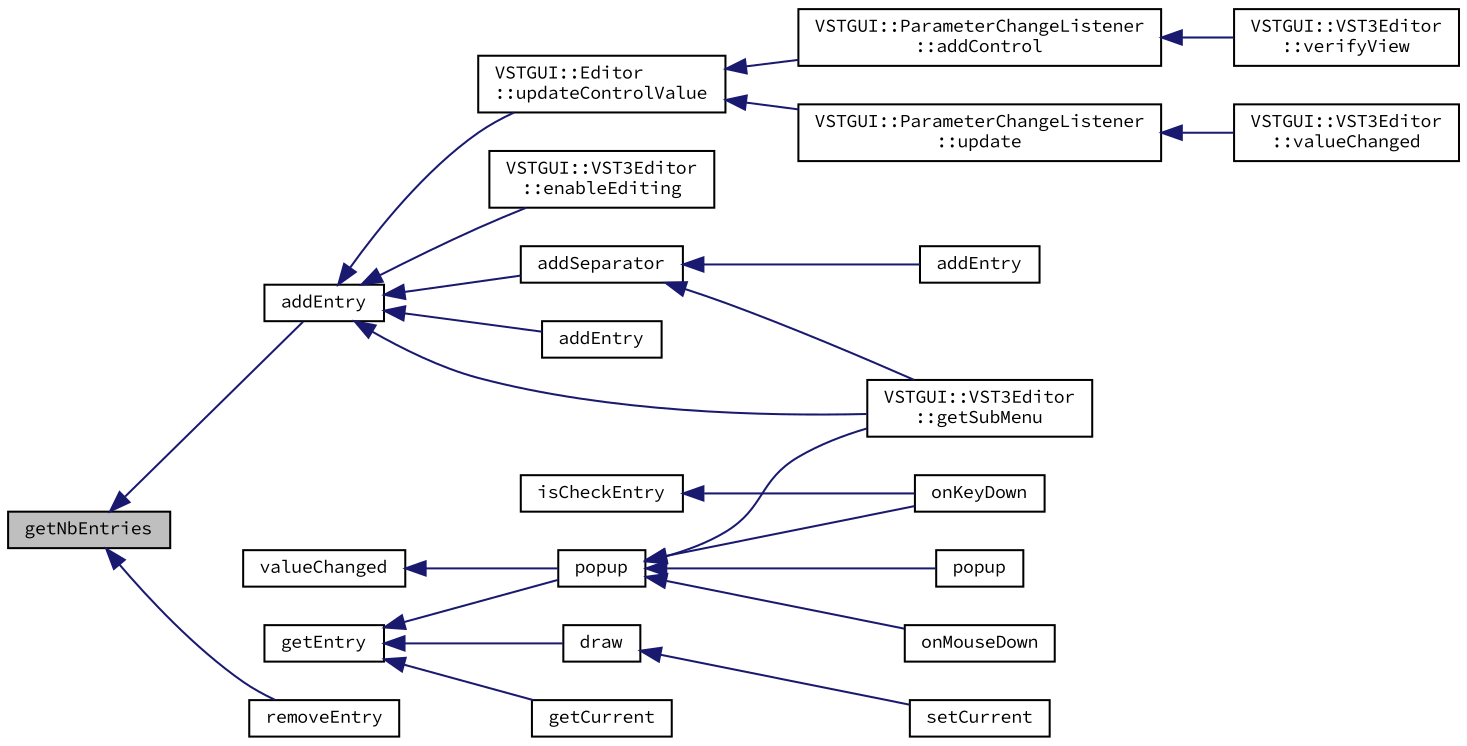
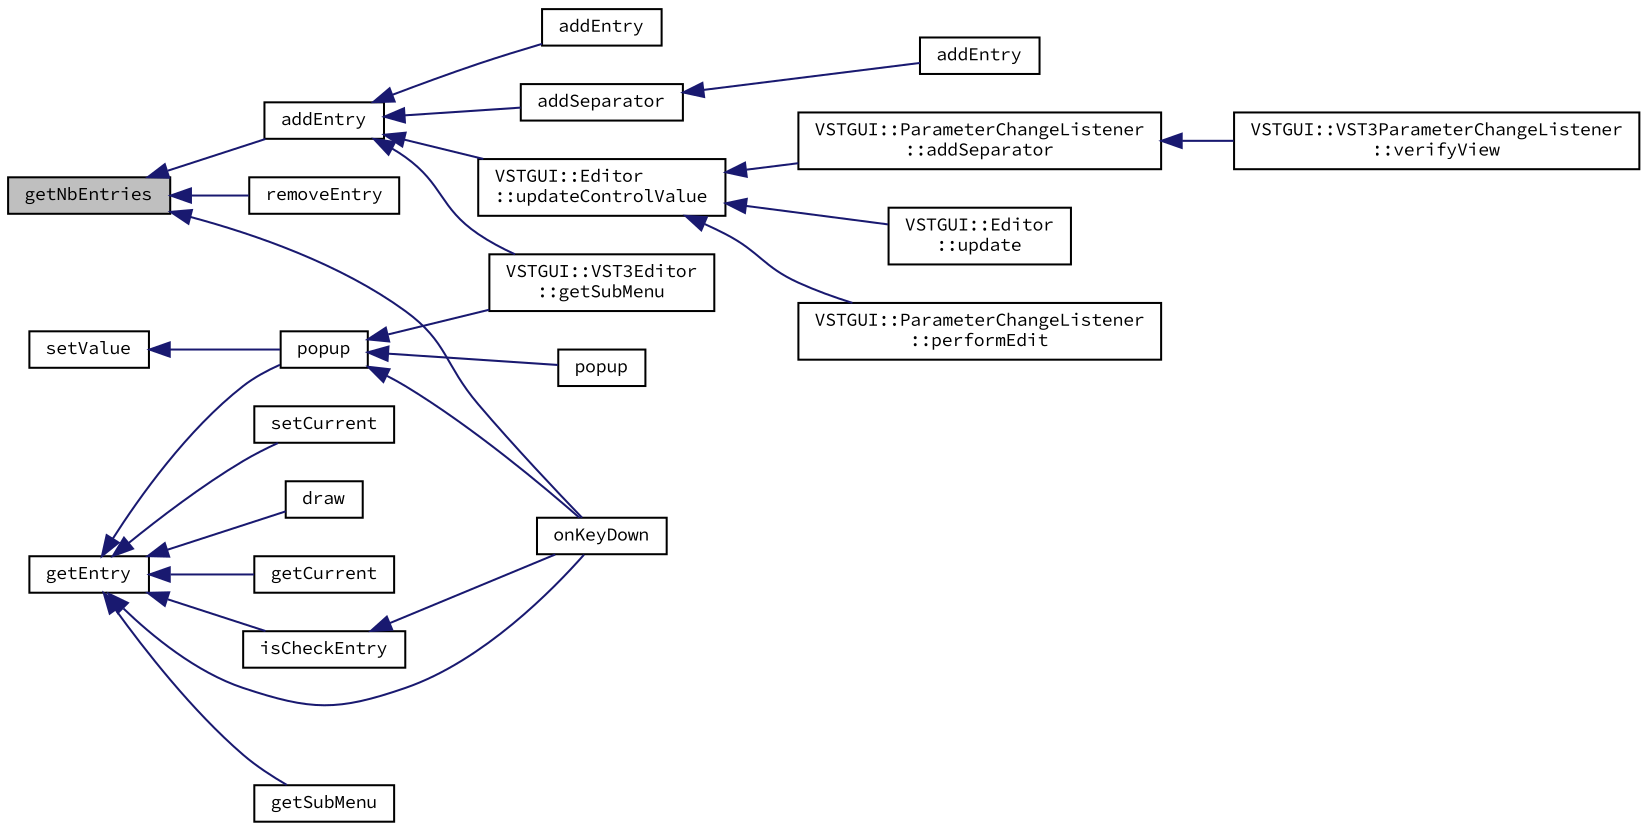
node "VSTGUI::ParameterChangeListener ::addControl": label "VSTGUI::ParameterChangeListener ::addControl" -> "VSTGUI::ParameterChangeListener ::addSeparator"
node "VSTGUI::VST3Editor ::verifyView": label "VSTGUI::VST3Editor ::verifyView" -> "VSTGUI::VST3ParameterChangeListener ::verifyView"
node "VSTGUI::ParameterChangeListener ::update": label "VSTGUI::ParameterChangeListener ::update" -> "VSTGUI::Editor ::update"
node "VSTGUI::VST3Editor ::valueChanged": removed
node "VSTGUI::VST3Editor ::enableEditing": removed
edge "onKeyDown" -> "getNbEntries": added
node "VSTGUI::ParameterChangeListener ::performEdit": added
edge "VSTGUI::VST3Editor ::getSubMenu" -> "addSeparator": removed
node "valueChanged": label "valueChanged" -> "setValue"
edge "isCheckEntry" -> "getEntry": added
node "onMouseDown": removed
edge "setCurrent" -> "draw": now "setCurrent" -> "getEntry"
edge "onKeyDown" -> "getEntry": added
node "getSubMenu": added
